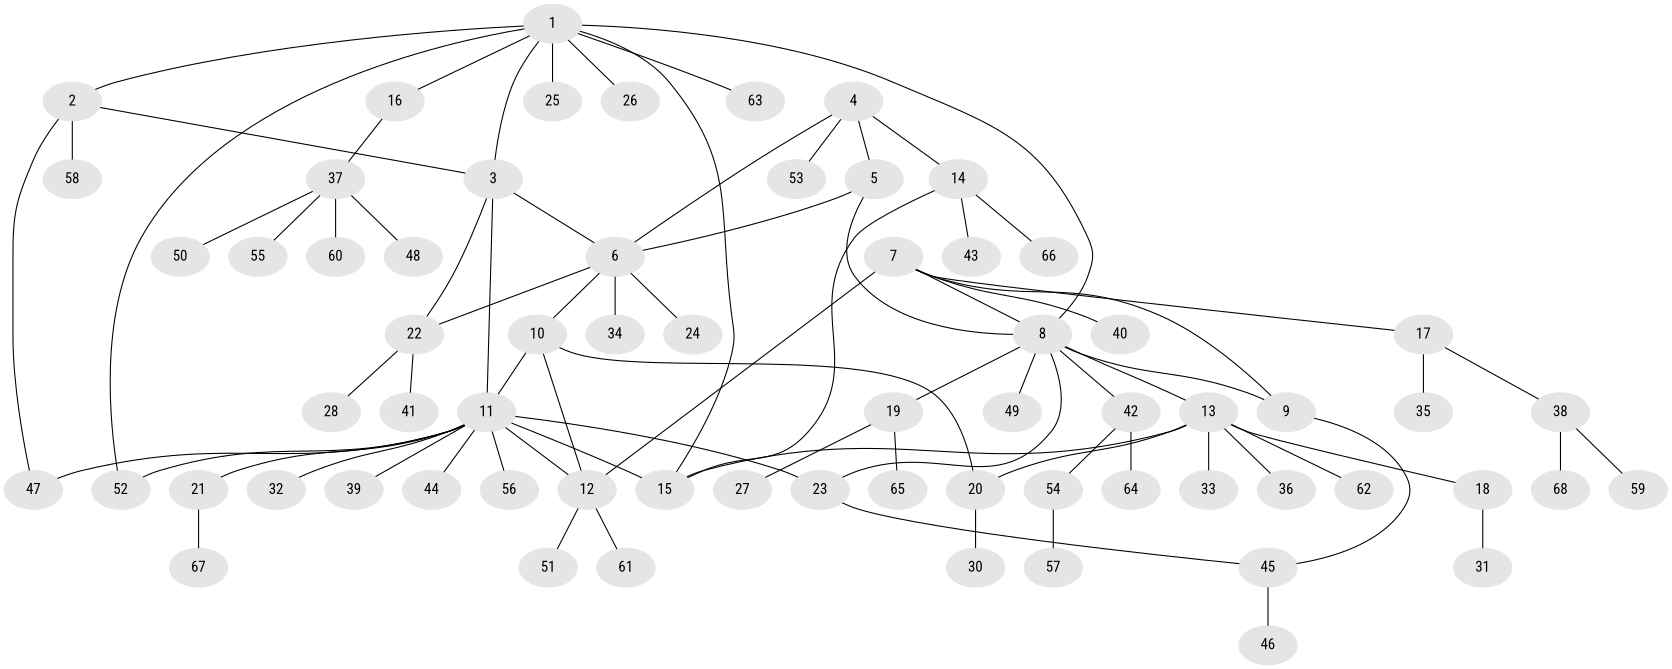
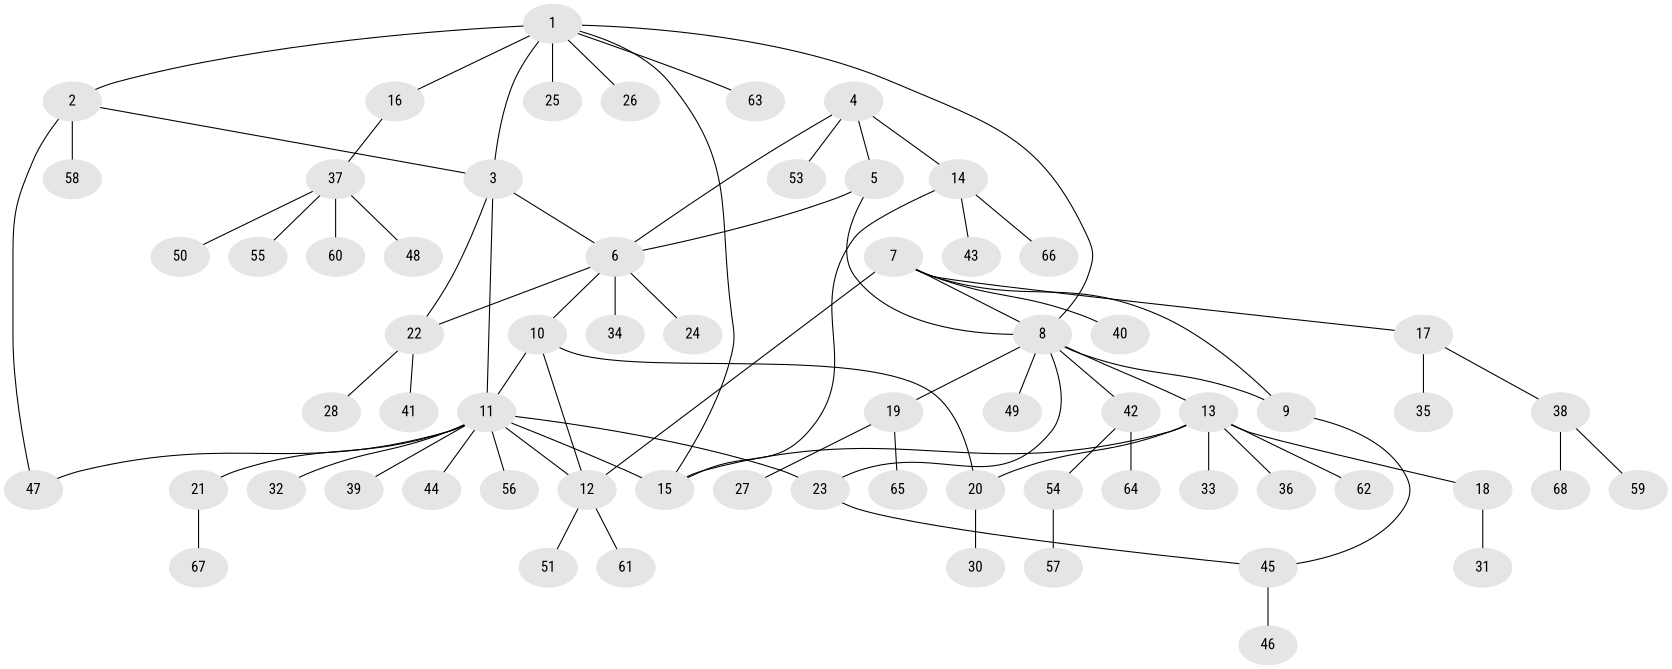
node "52": removed
